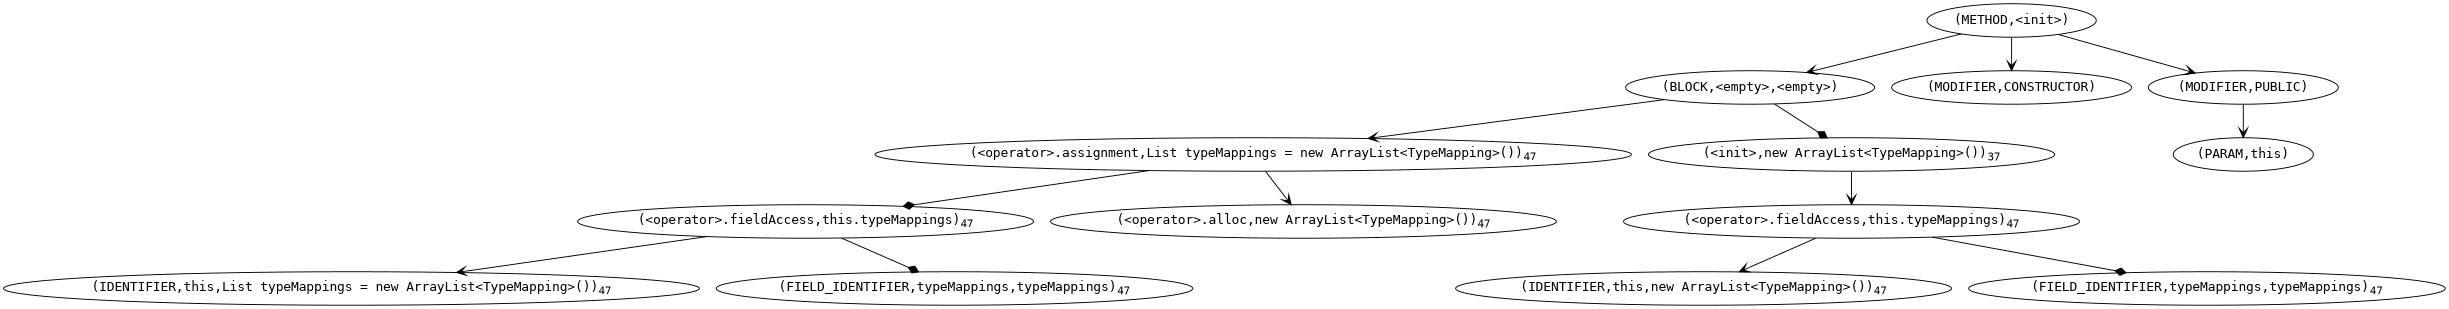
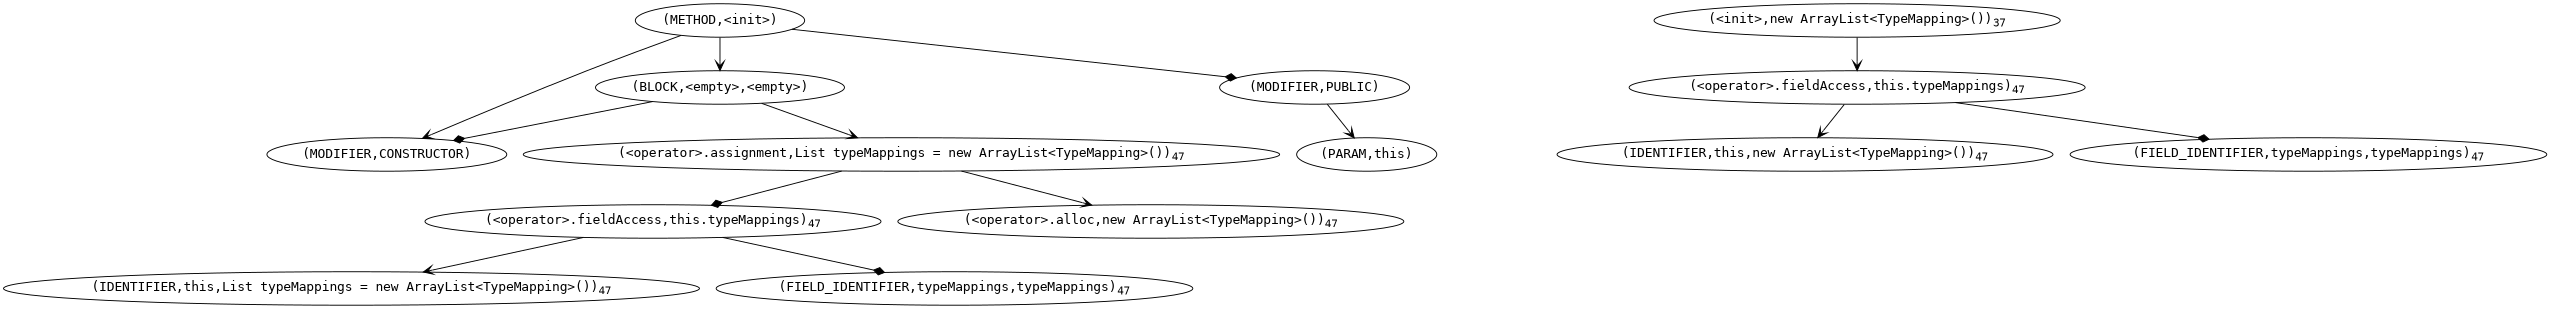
edge "(METHOD,<init>)" -> "(MODIFIER,PUBLIC)": arrowhead vee -> diamond
edge "(BLOCK,<empty>,<empty>)" -> "(<init>,new ArrayList<TypeMapping>())": now "(BLOCK,<empty>,<empty>)" -> "(MODIFIER,CONSTRUCTOR)"
